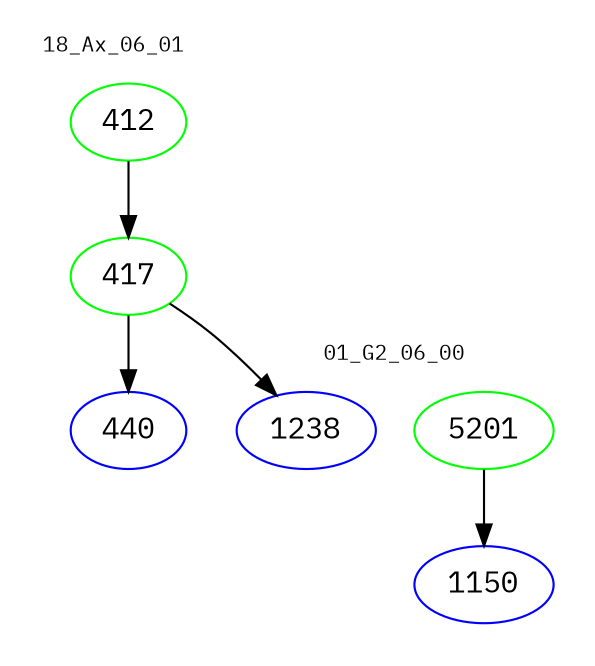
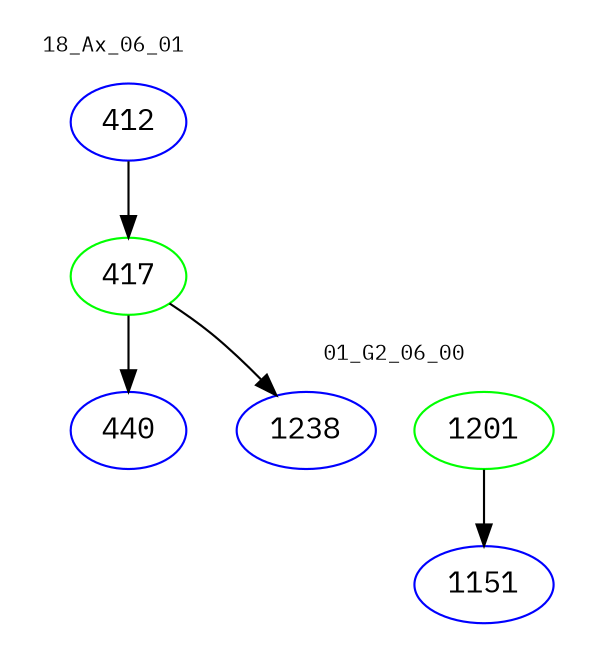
node "412": color green -> blue
node "5201": label "5201" -> "1201"
node "1150": label "1150" -> "1151"
